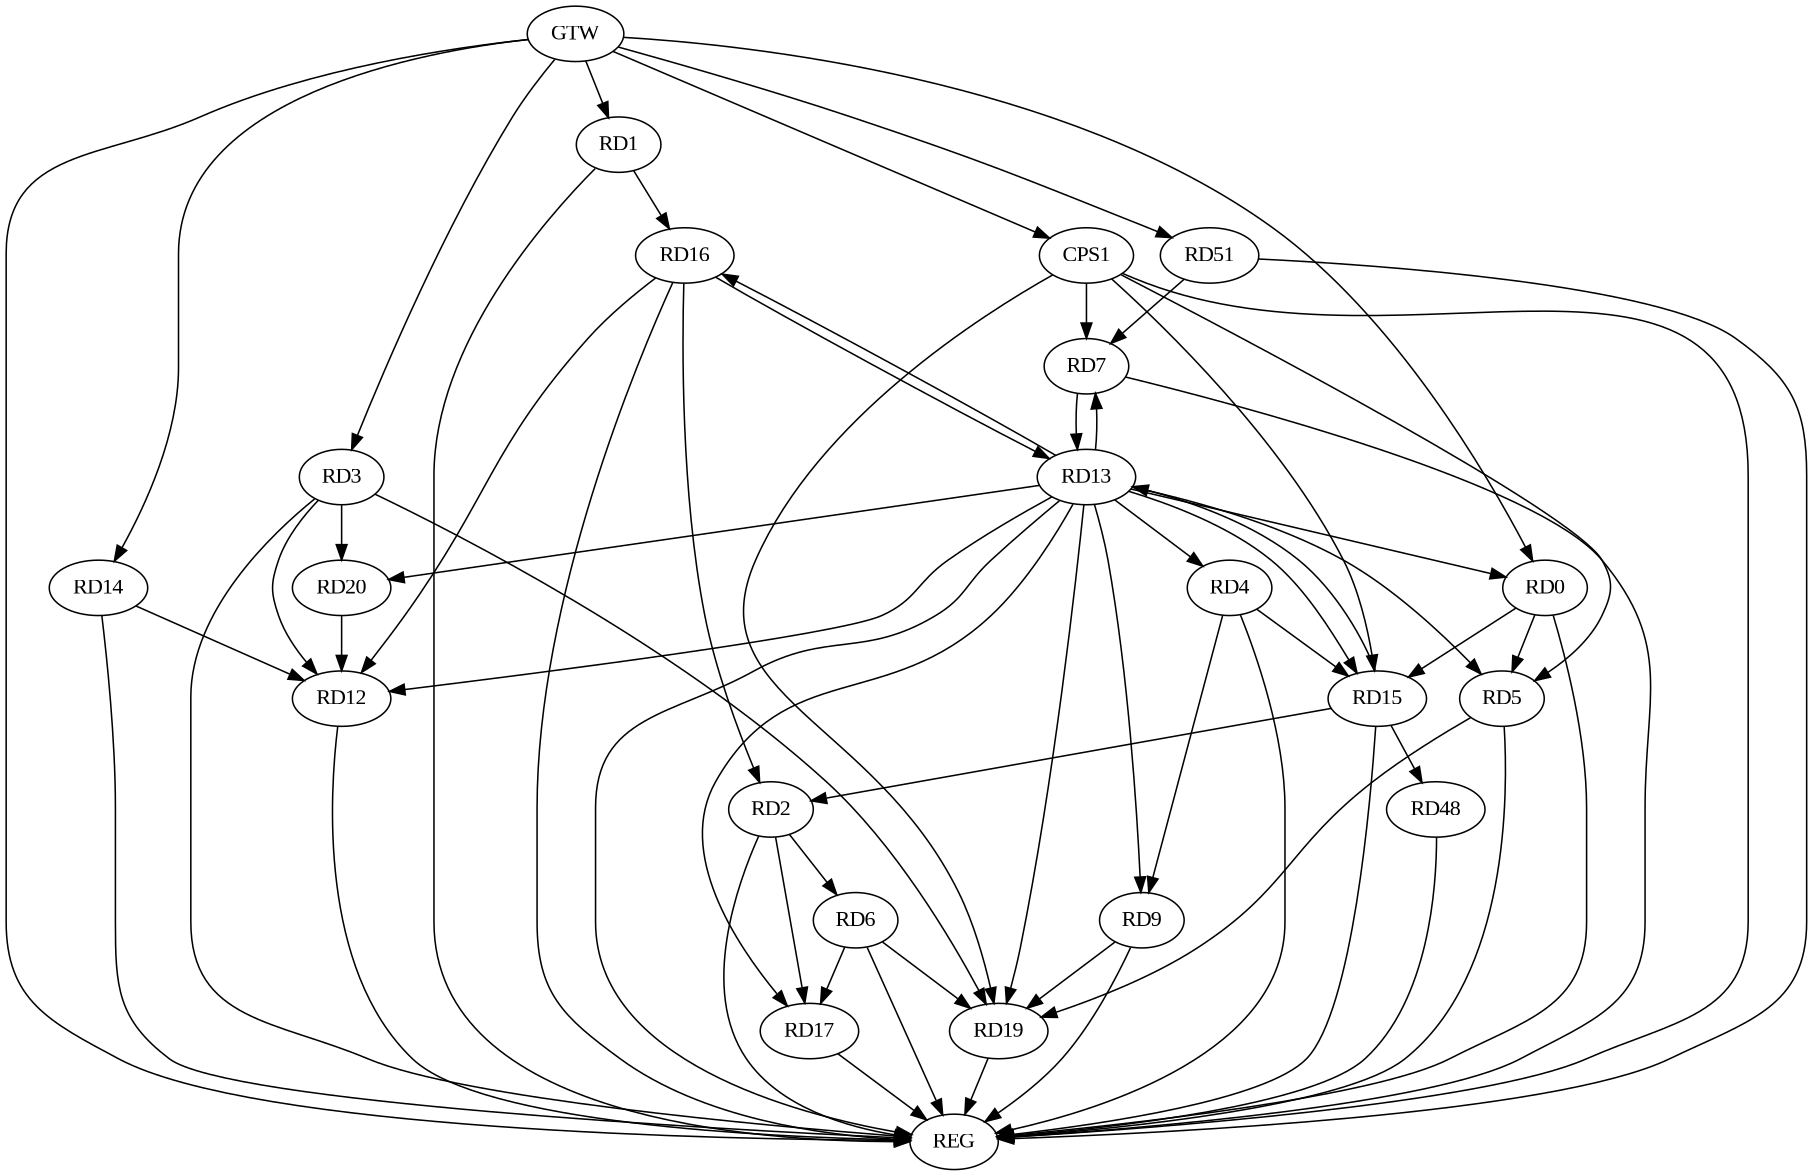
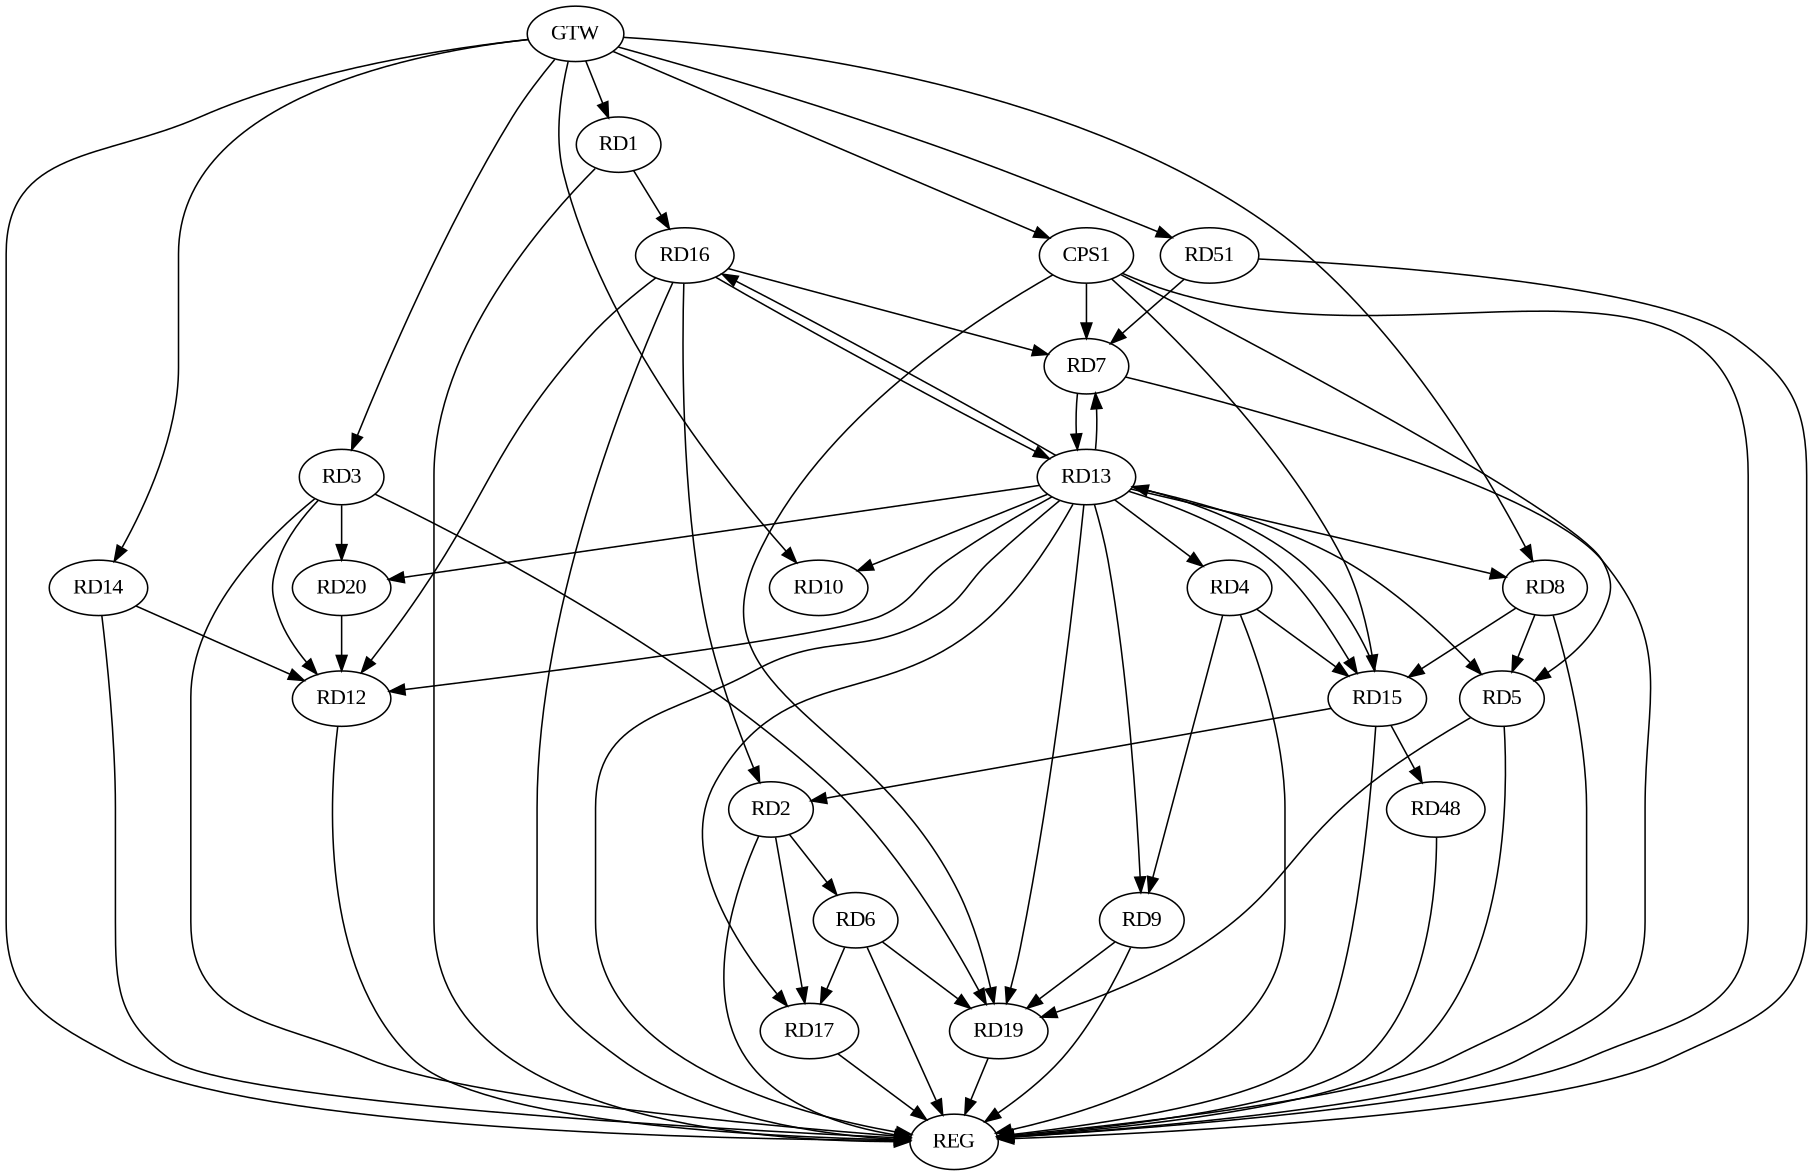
edge "RD16" -> "RD7": added
node "RD10": added
node "RD0": label "RD0" -> "RD8"
